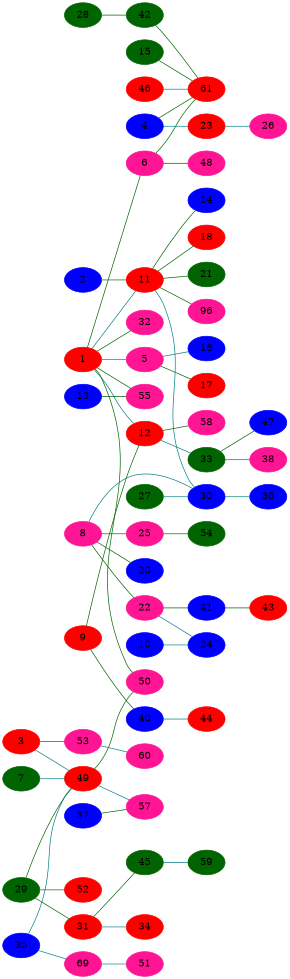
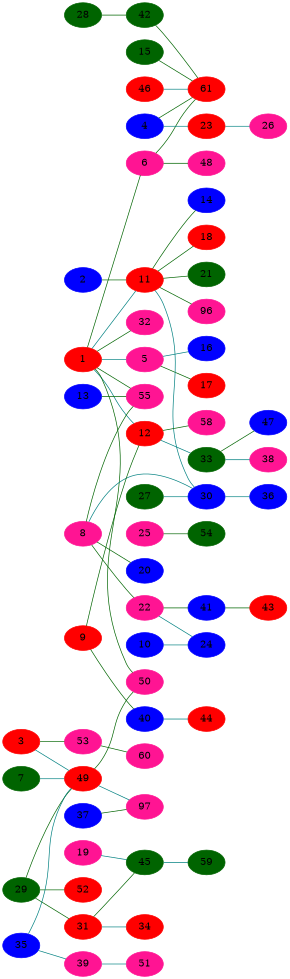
edge "8" -- "25": now "8" -- "55"
edge "53" -- "60": color teal -> darkgreen
node "57": label "57" -> "97"
node "19": added
node "69": label "69" -> "39"
